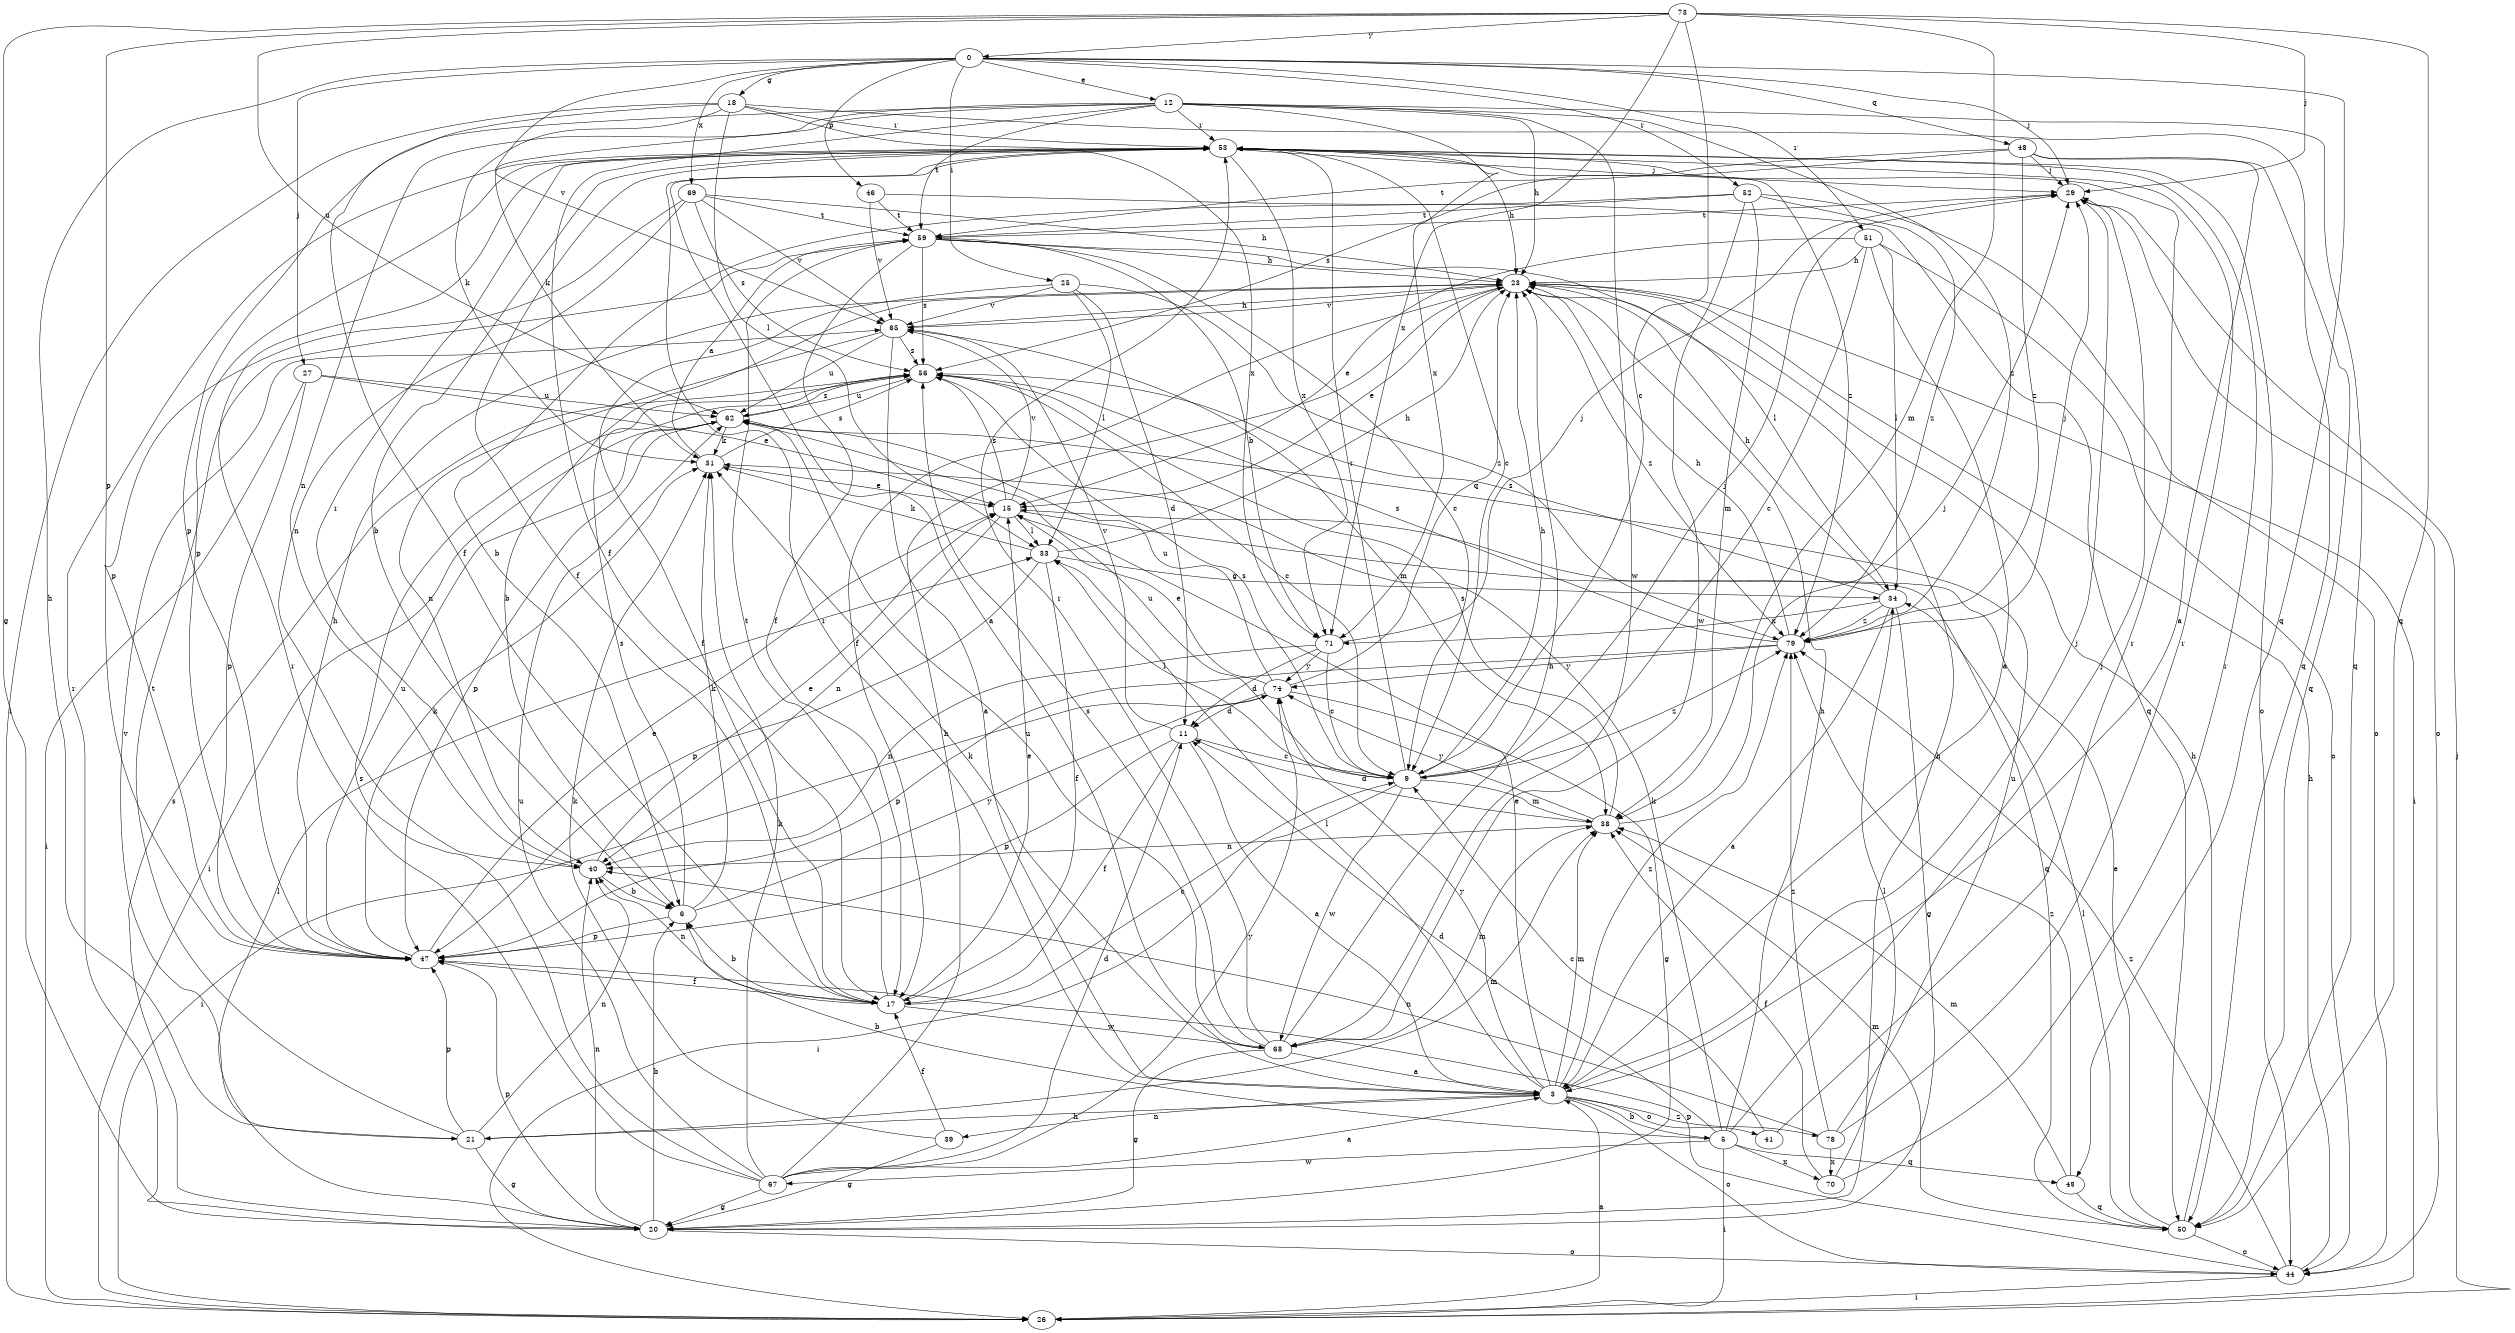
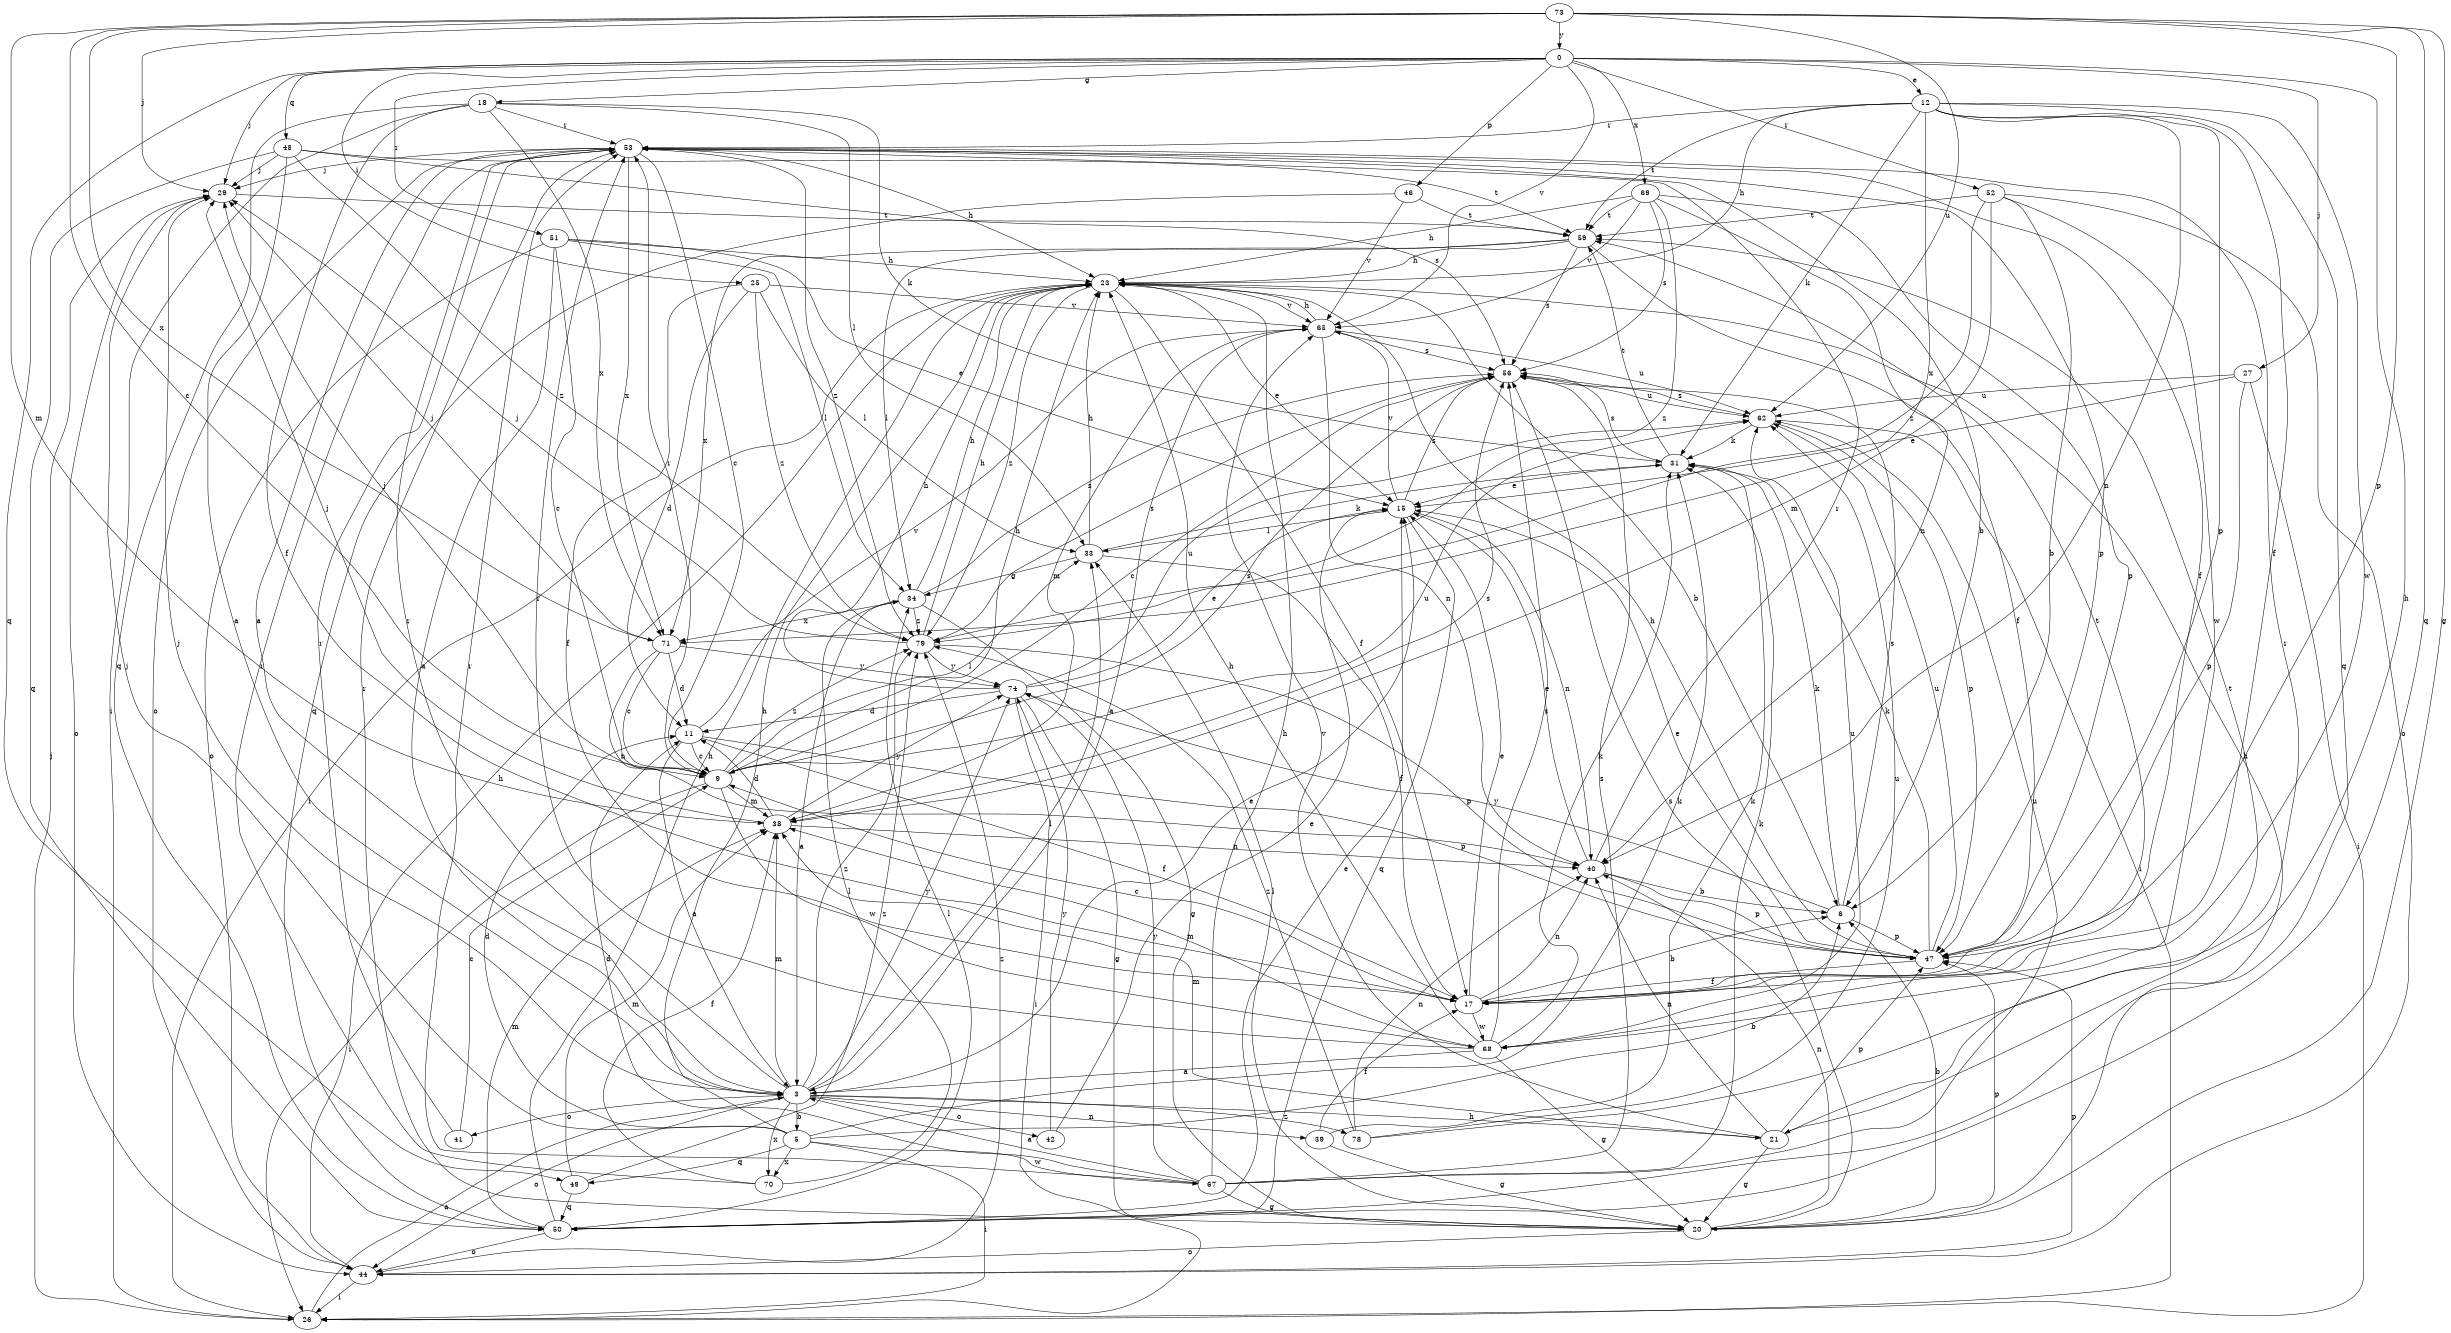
edge "12" -> "79": now "69" -> "79"
edge "31" -> "59": label "a" -> "t"
edge "59" -> "9": removed, label "c"
edge "59" -> "71": label "b" -> "x"
edge "74" -> "23": label "q" -> "h"
edge "33" -> "47": now "40" -> "47"
node "42": added
edge "78" -> "70": now "3" -> "70"
